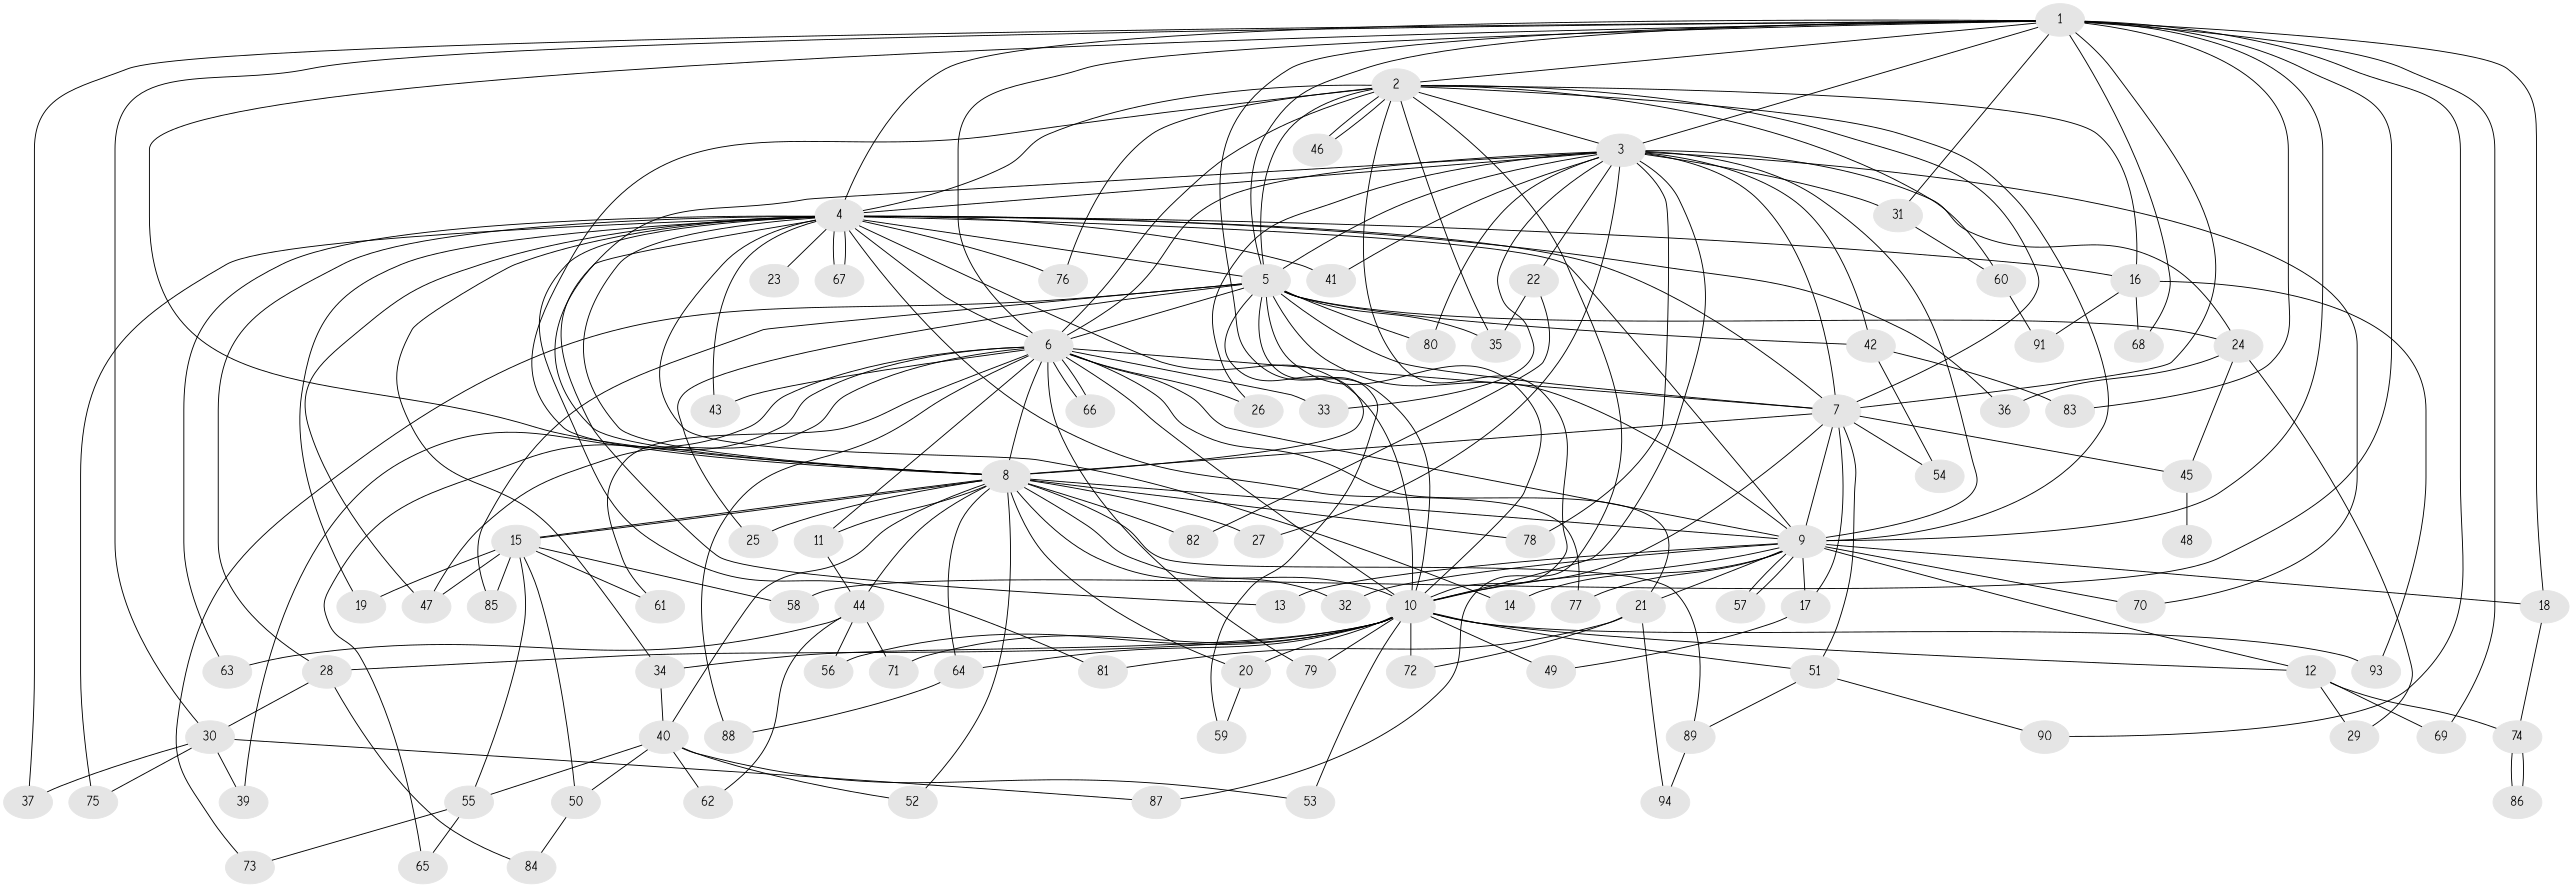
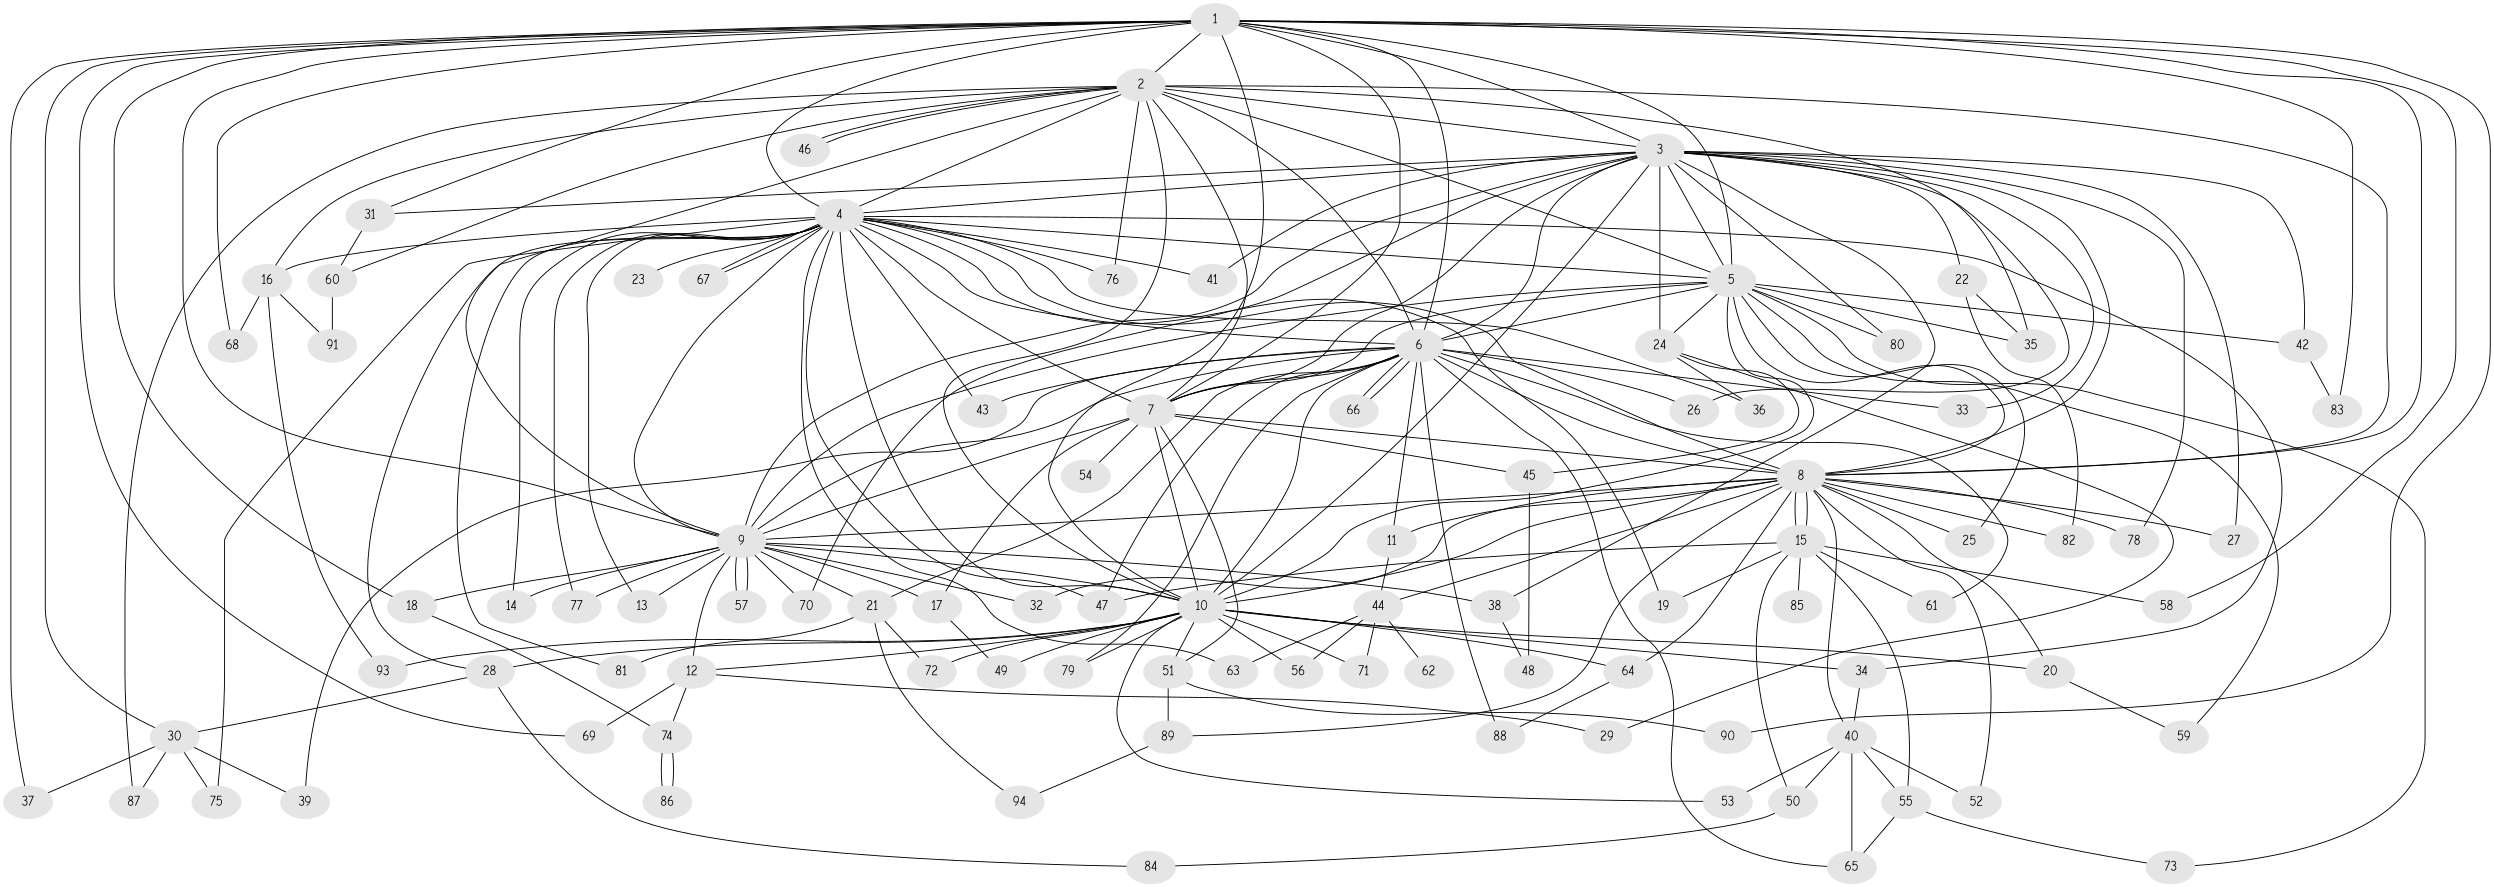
edge "5" -- "85": removed
edge "42" -- "54": removed
node "38": added
edge "40" -- "62": now "40" -- "65"
